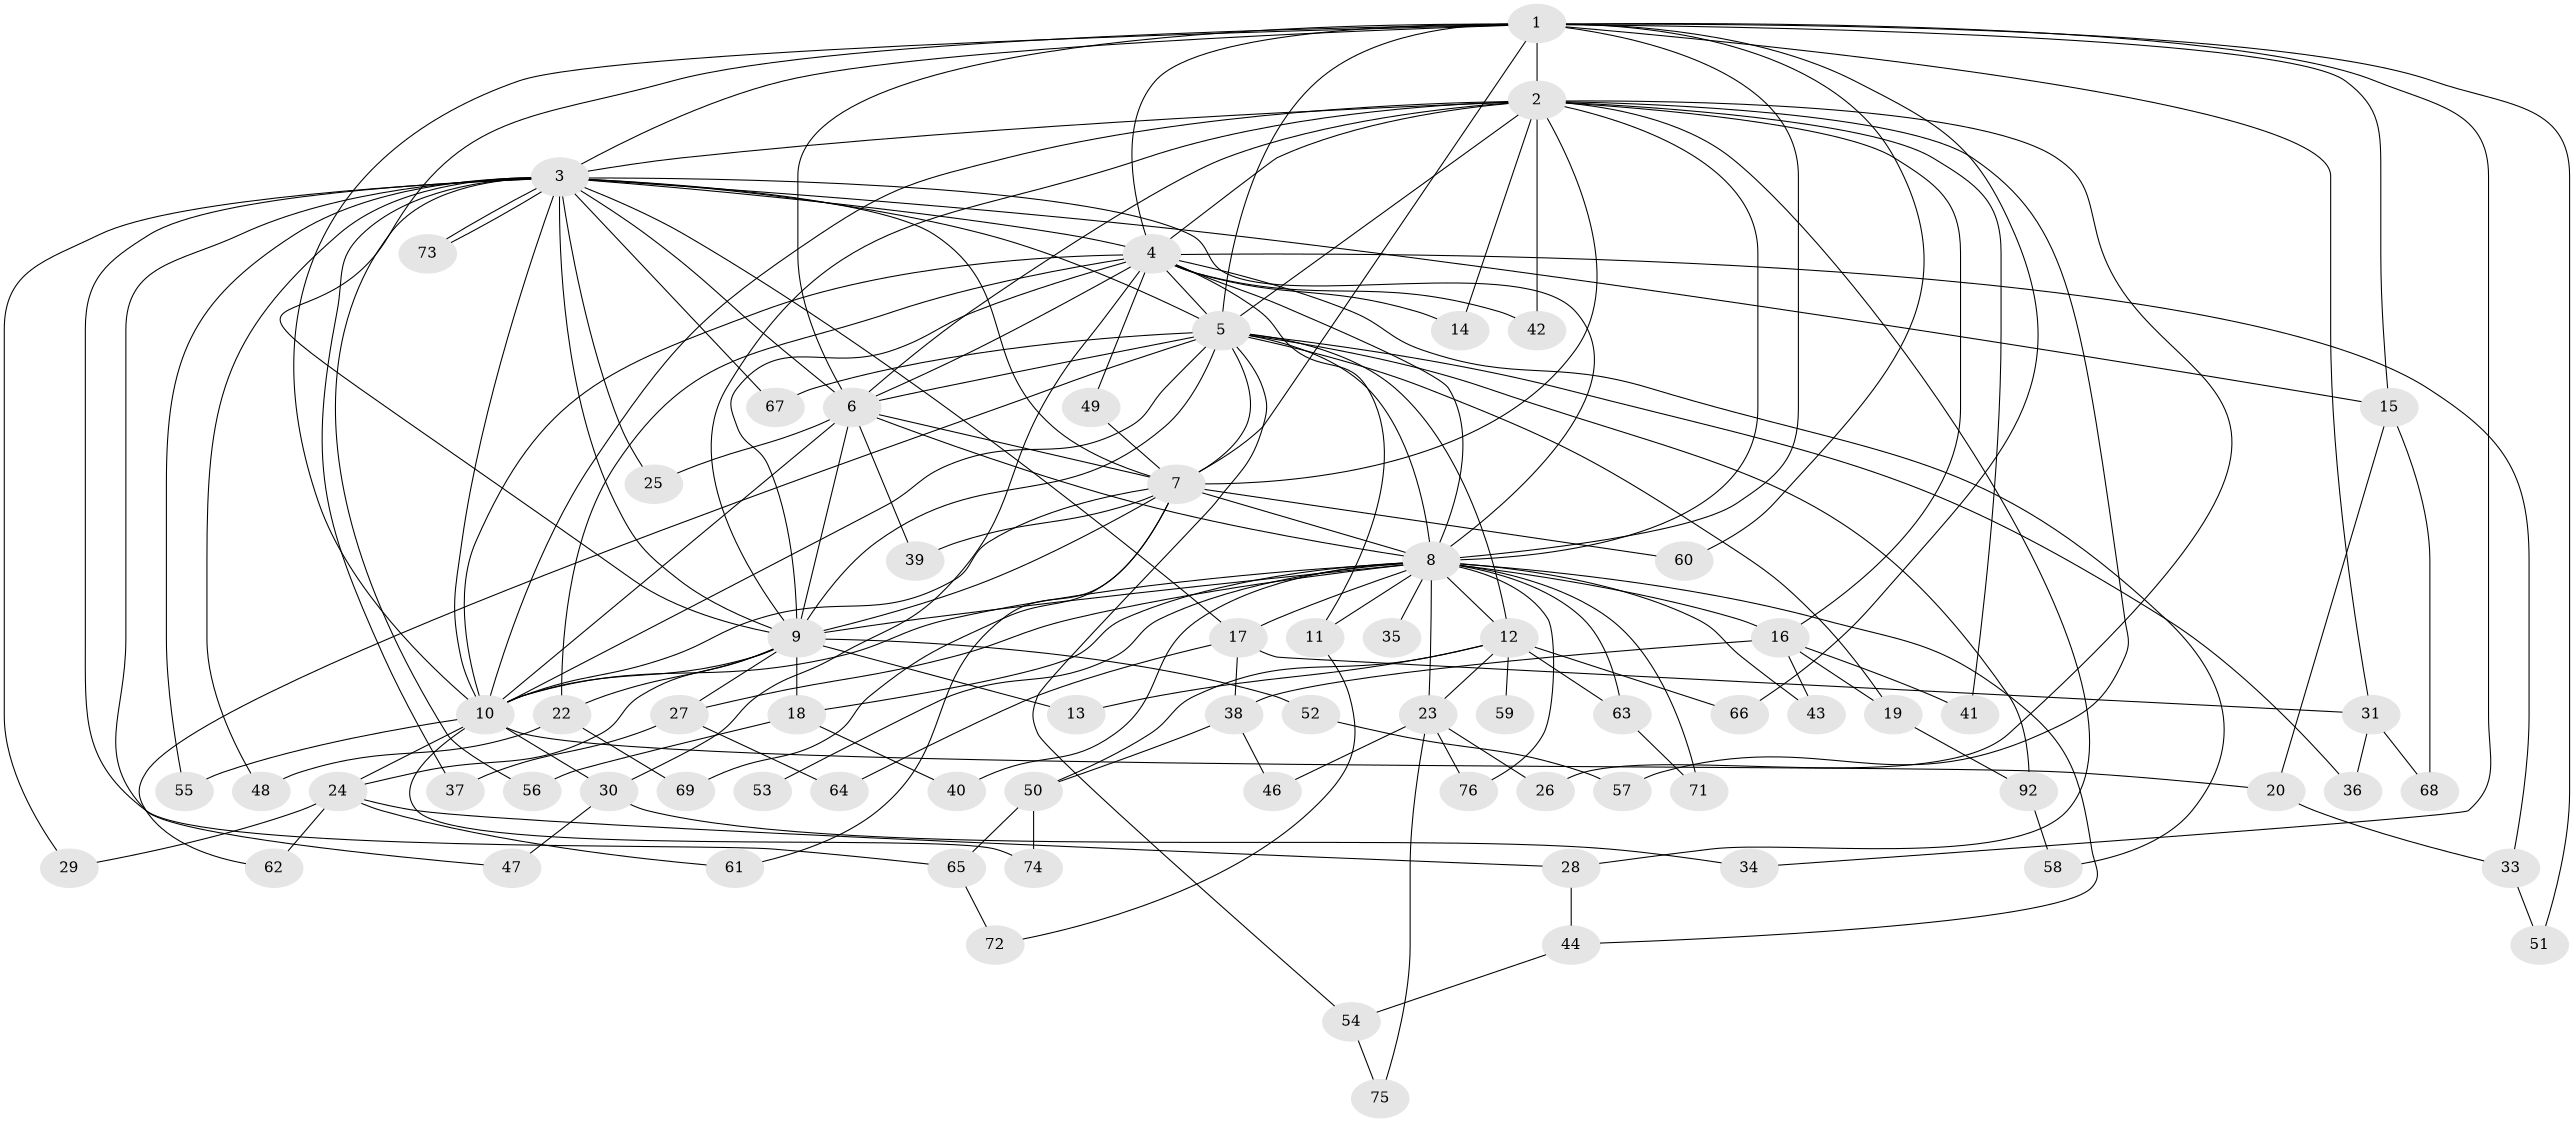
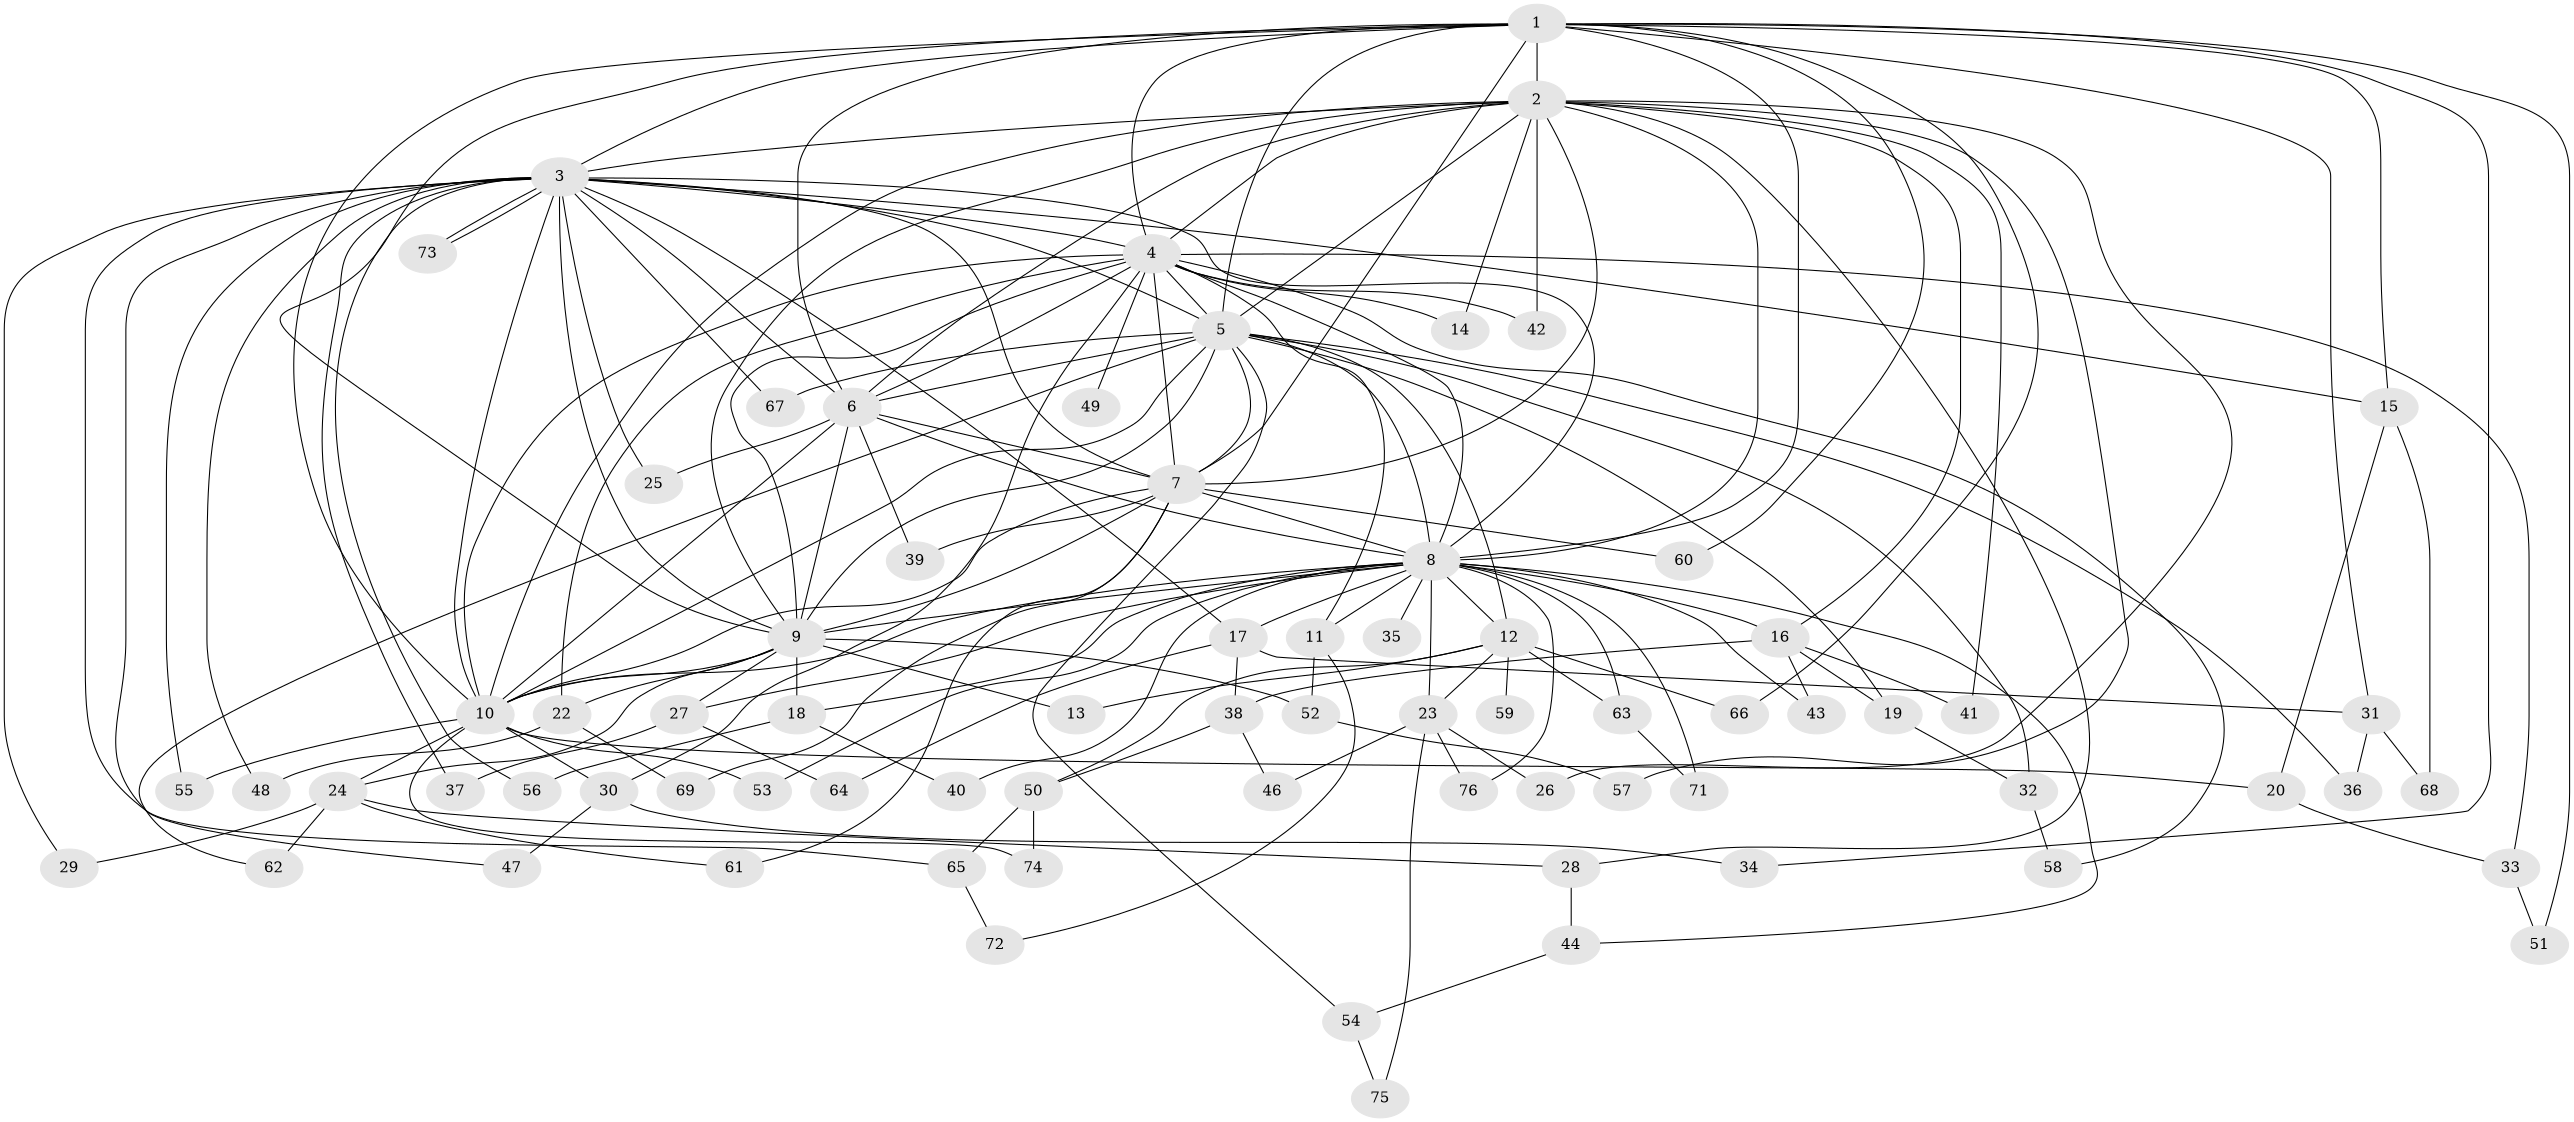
edge "49" -- "7": now "4" -- "7"
edge "11" -- "52": added
edge "10" -- "53": added
node "92": label "92" -> "32"
